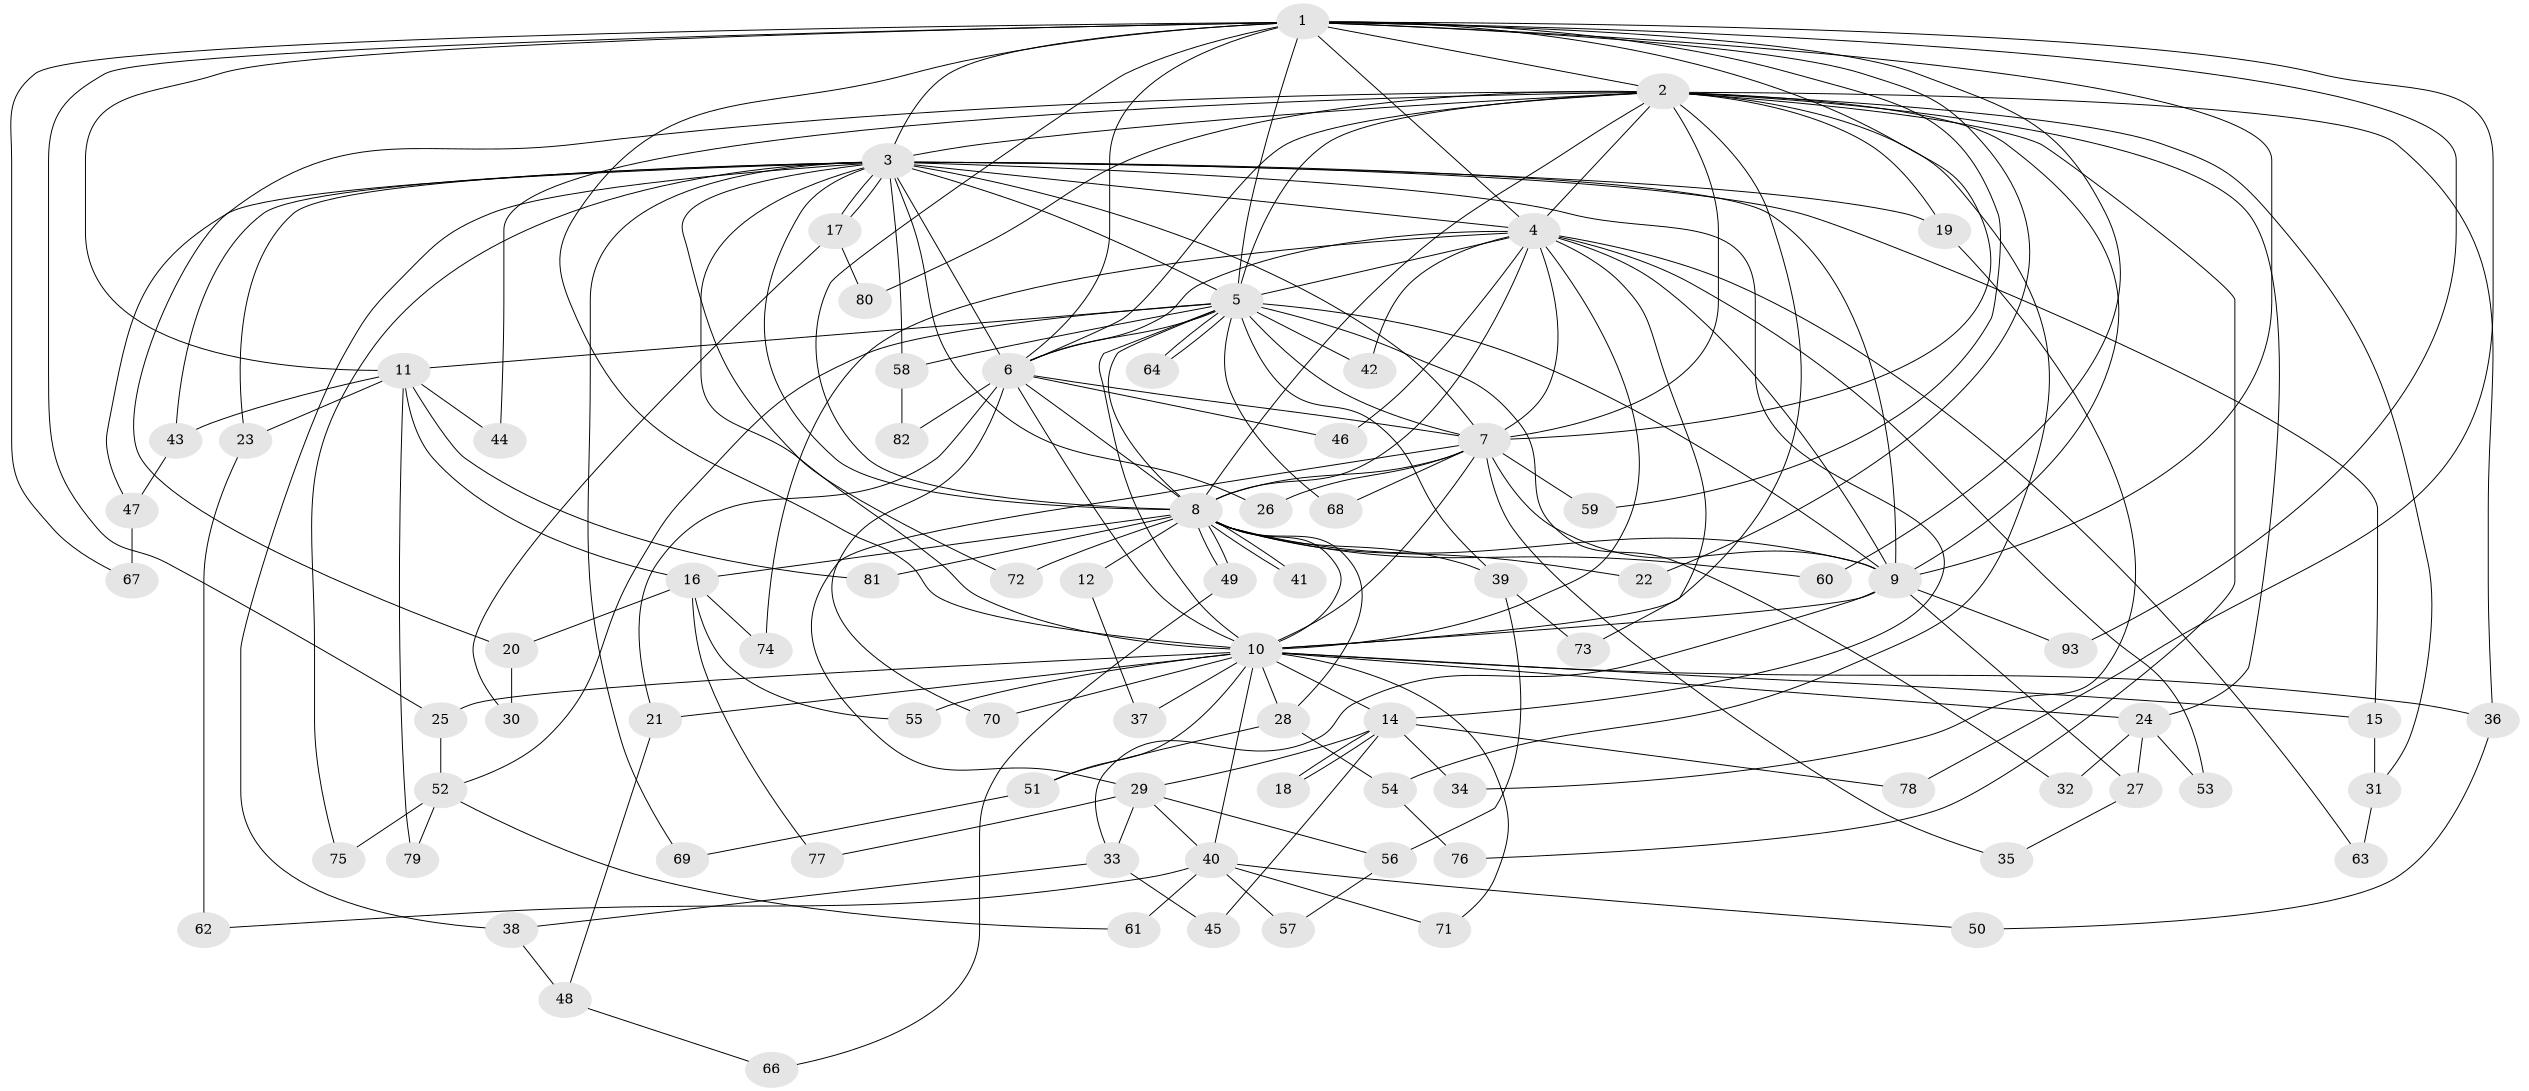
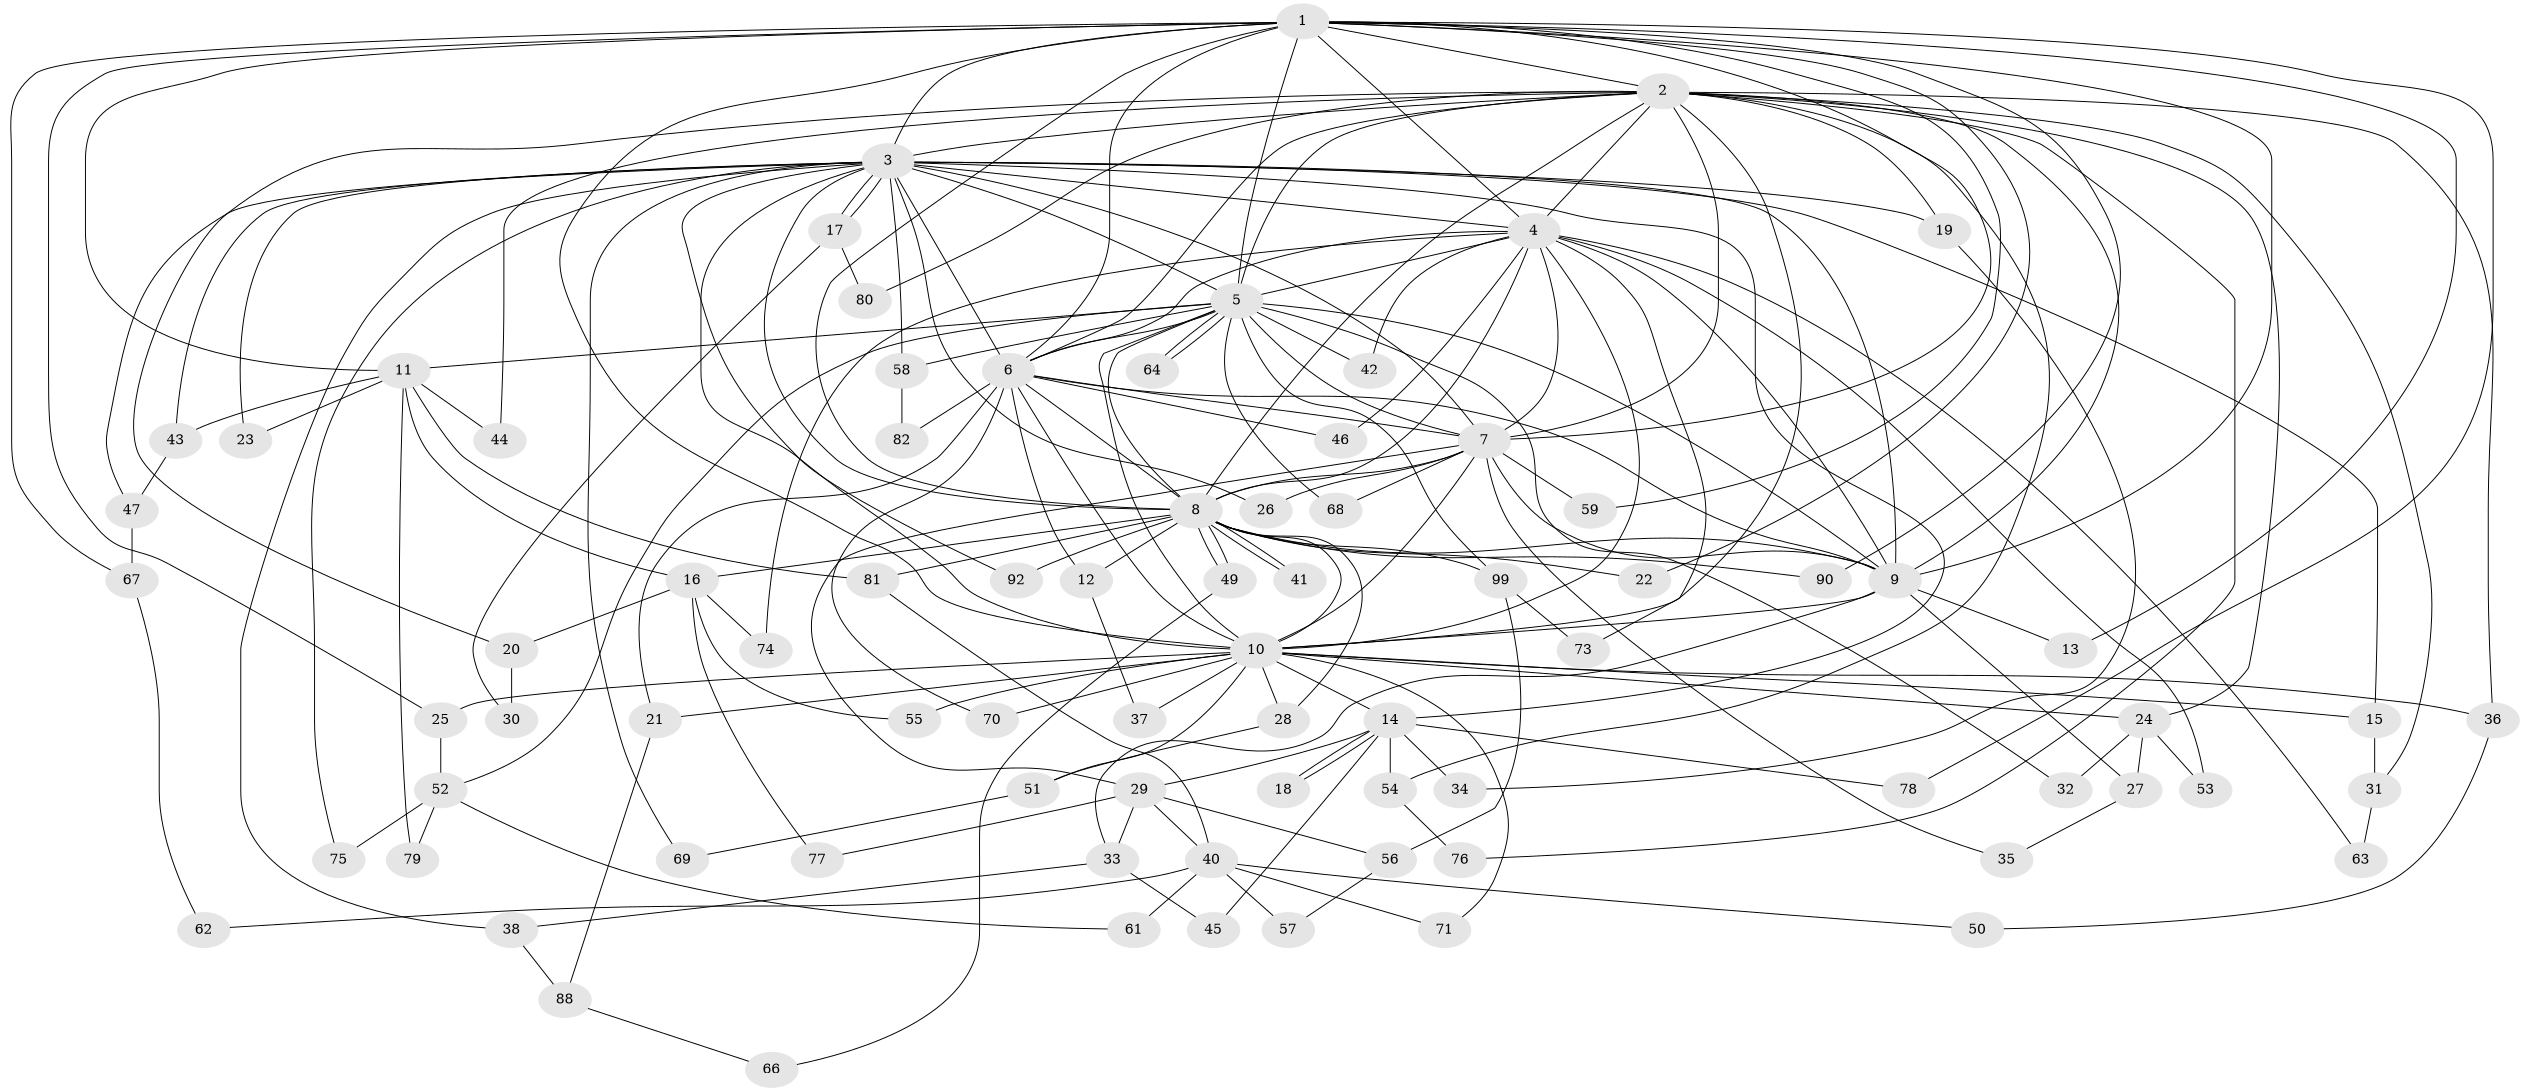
edge "6" -- "9": added
edge "6" -- "12": added
node "72": label "72" -> "92"
node "39": label "39" -> "99"
node "60": label "60" -> "90"
node "93": label "93" -> "13"
edge "23" -- "62": now "67" -- "62"
edge "10" -- "40": now "81" -- "40"
edge "28" -- "54": now "14" -- "54"
node "48": label "48" -> "88"
